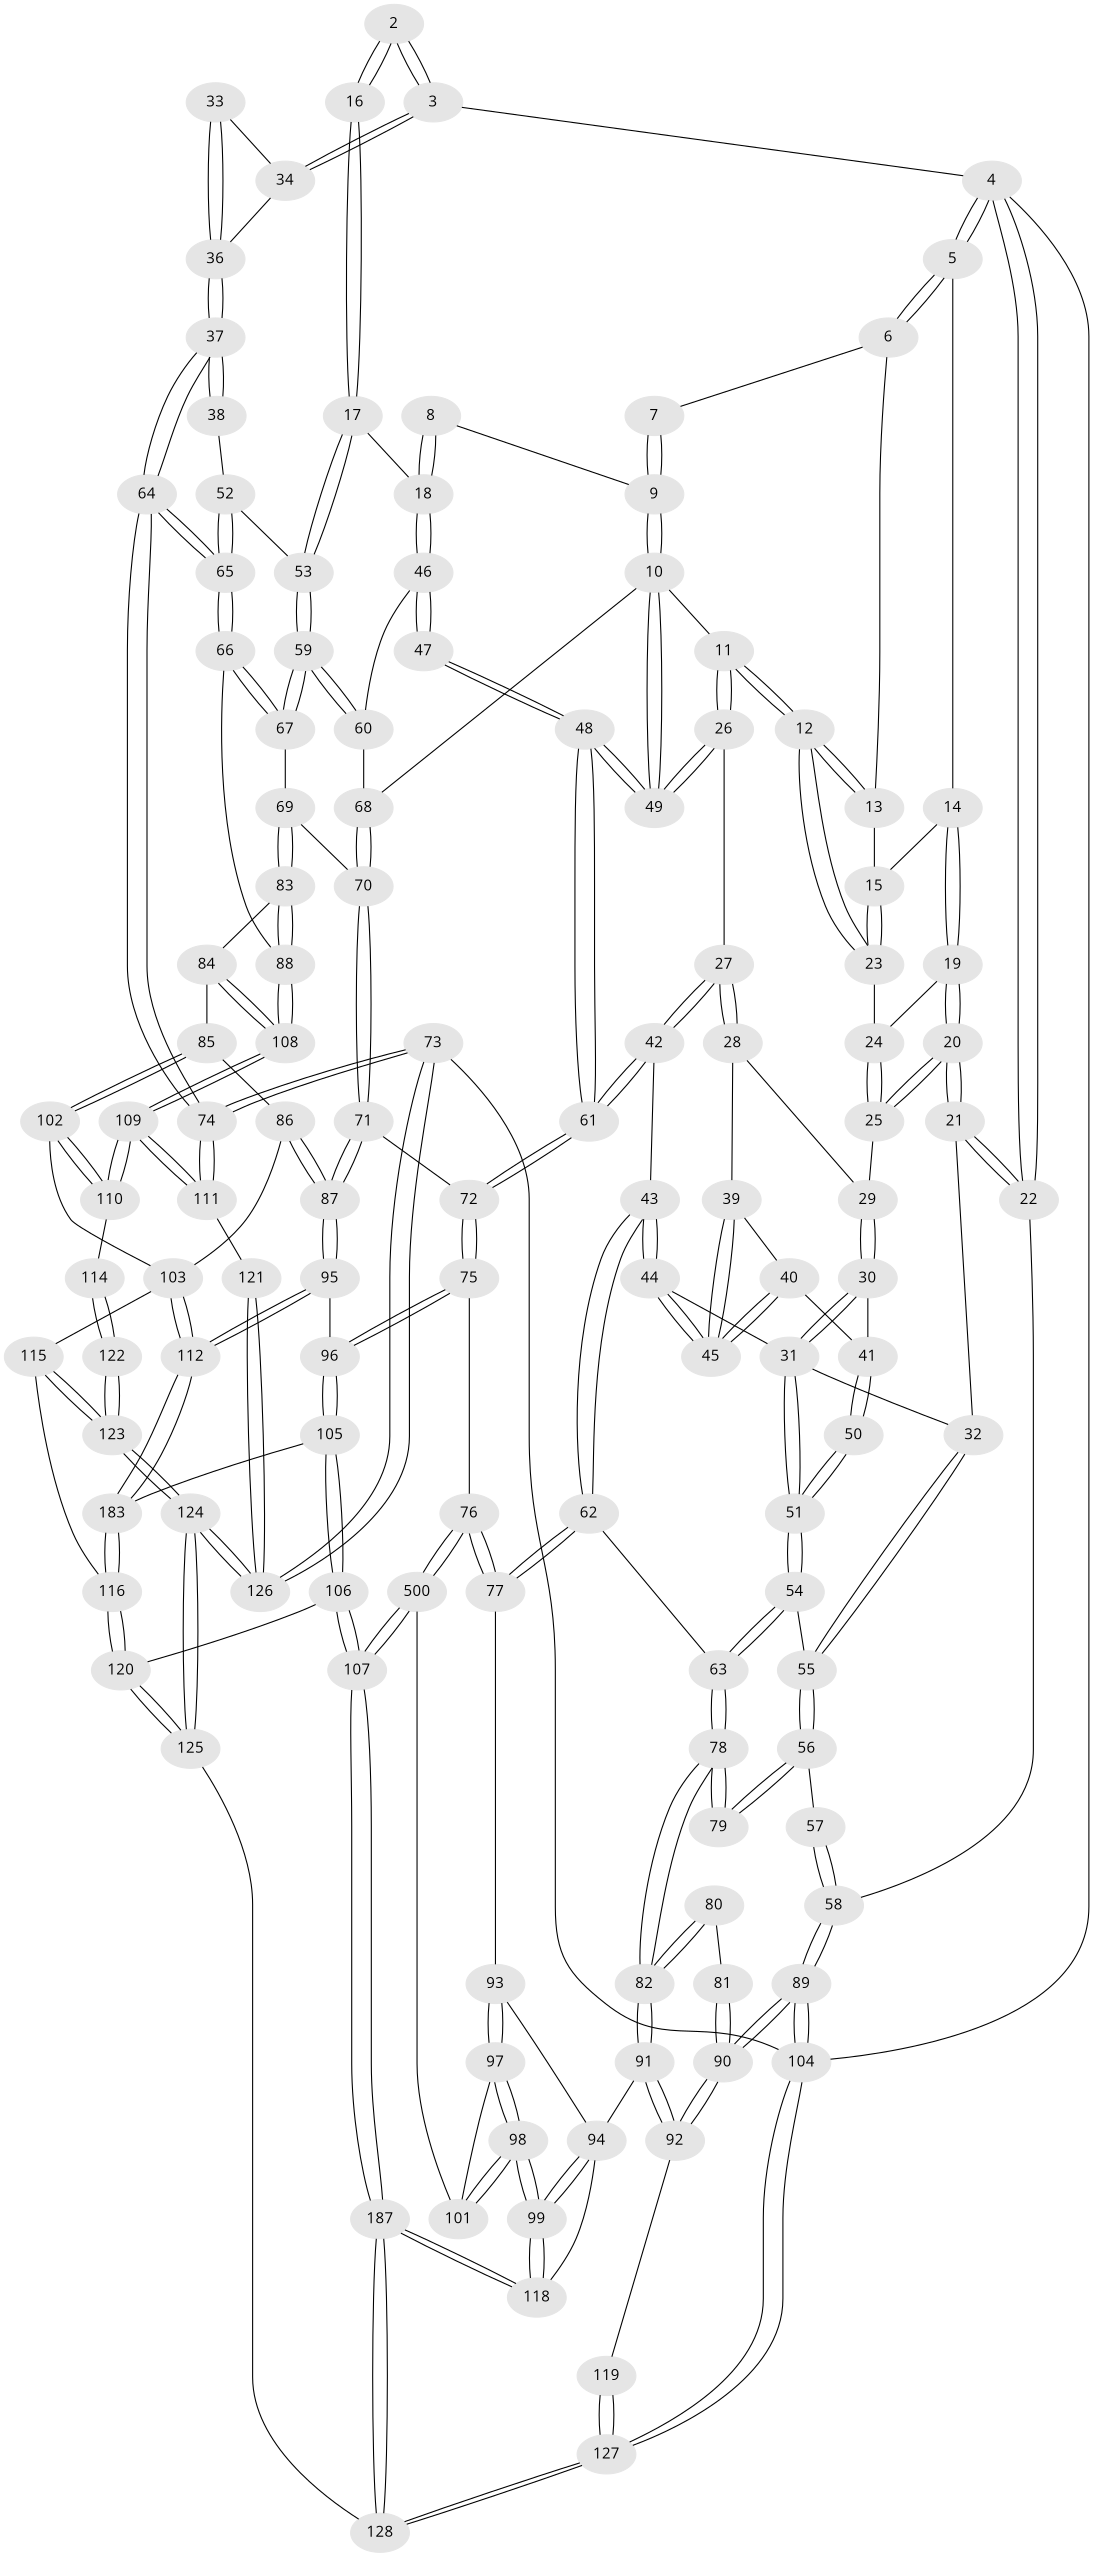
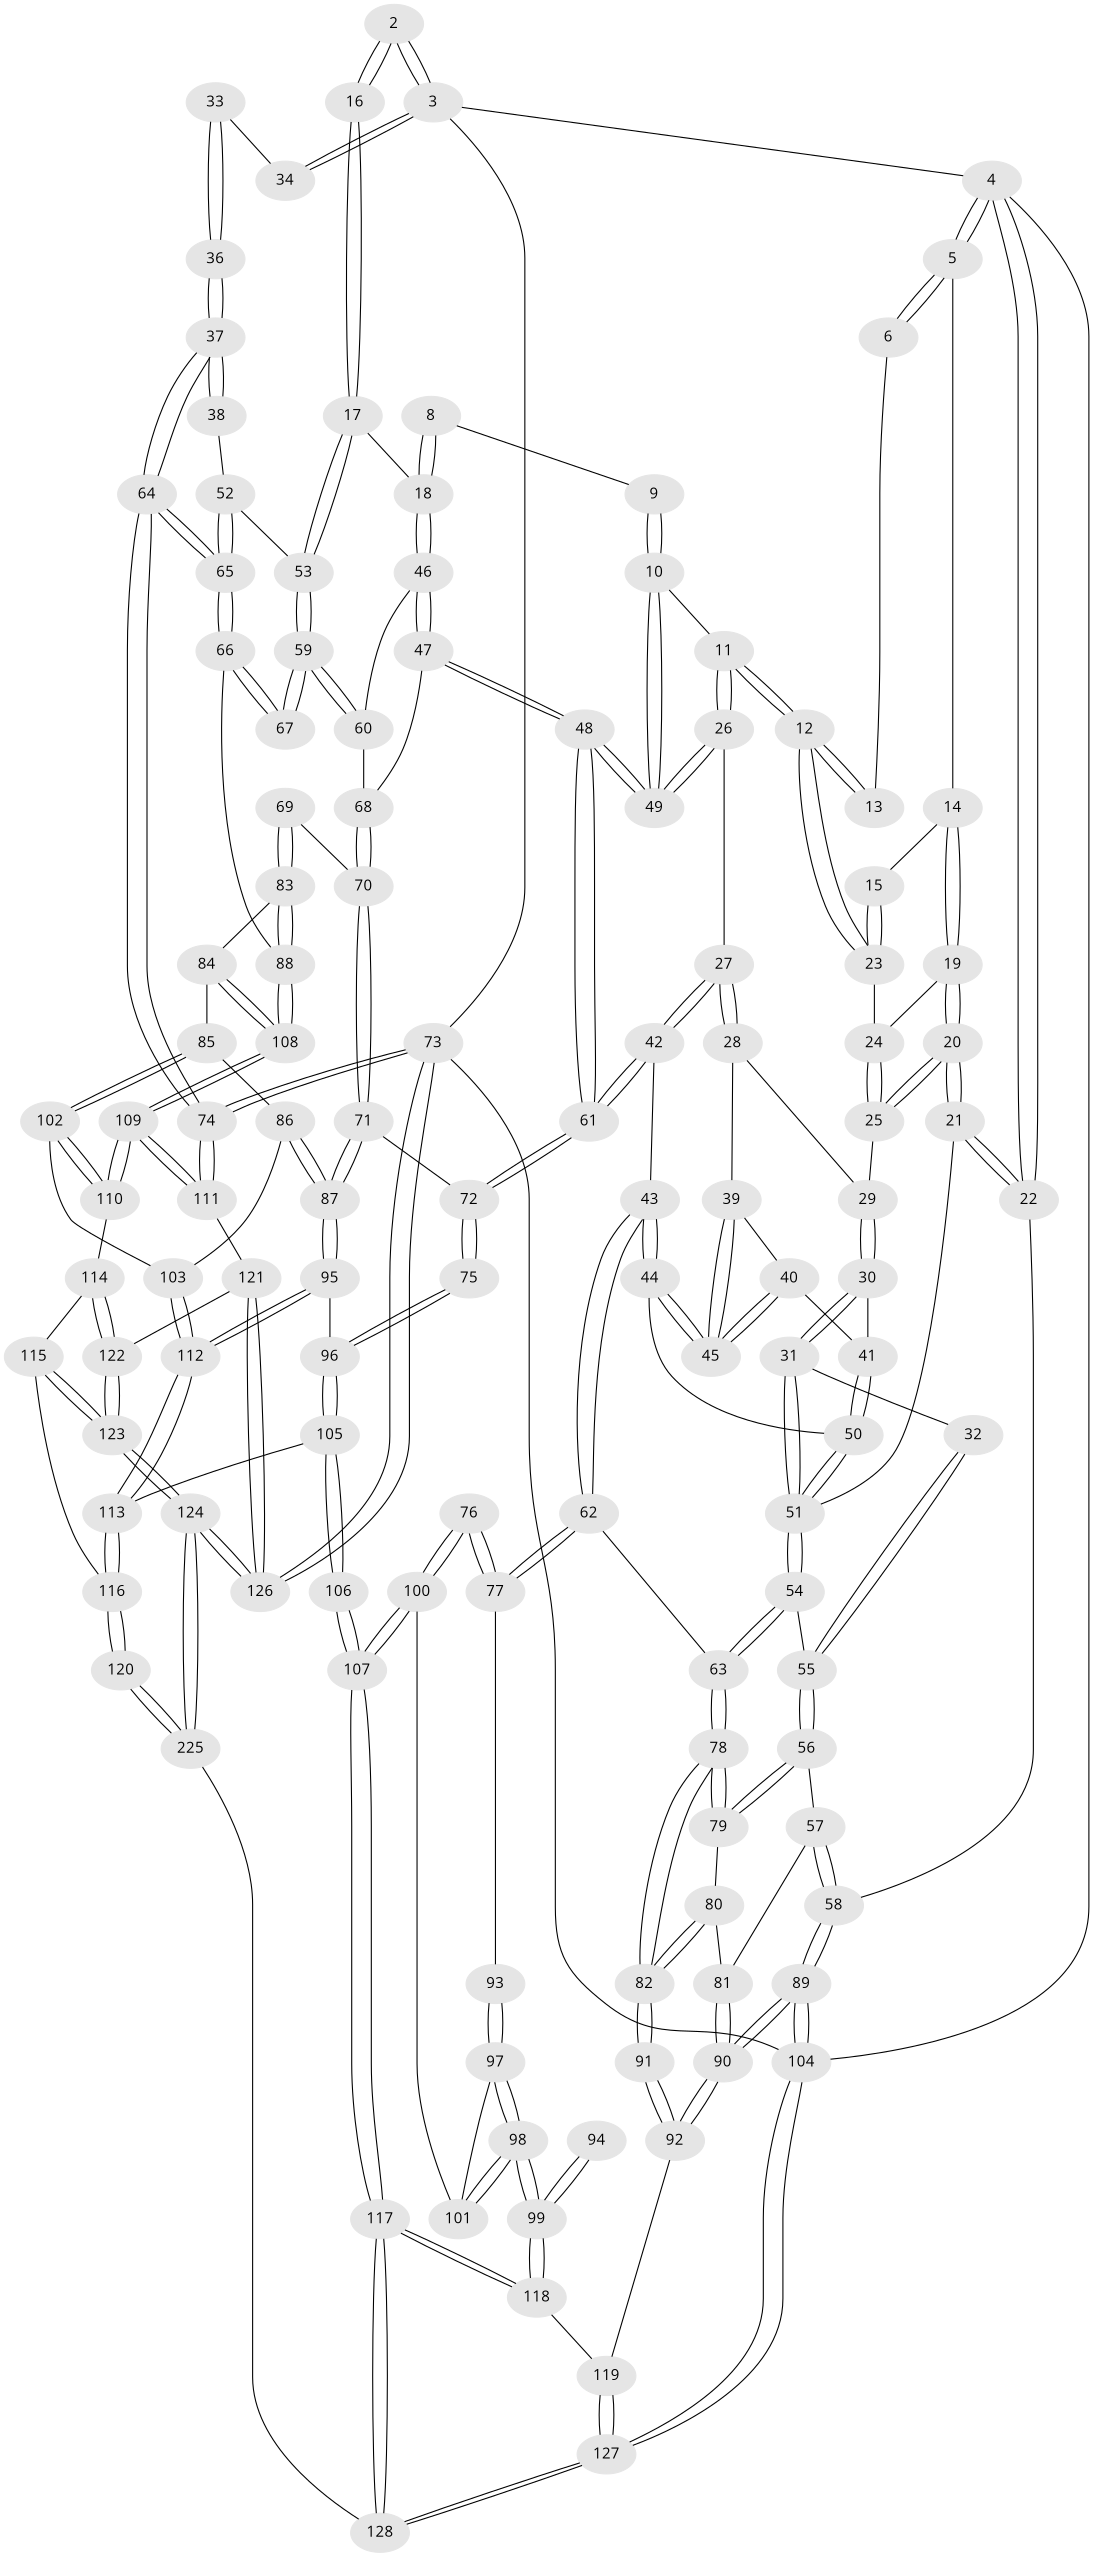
edge "34" -- "36": removed
node "7": removed
edge "3" -- "73": added
edge "10" -- "68": now "47" -- "68"
edge "67" -- "69": removed
edge "13" -- "15": removed
edge "21" -- "32": now "21" -- "51"
edge "44" -- "31": now "44" -- "50"
edge "103" -- "115": now "114" -- "115"
edge "121" -- "122": added
edge "75" -- "76": removed
node "183": label "183" -> "113"
node "500": label "500" -> "100"
edge "106" -- "120": removed
node "125": label "125" -> "225"
edge "79" -- "80": added
edge "57" -- "81": added
edge "93" -- "94": removed
edge "91" -- "94": removed
node "187": label "187" -> "117"
edge "94" -- "118": now "119" -- "118"
